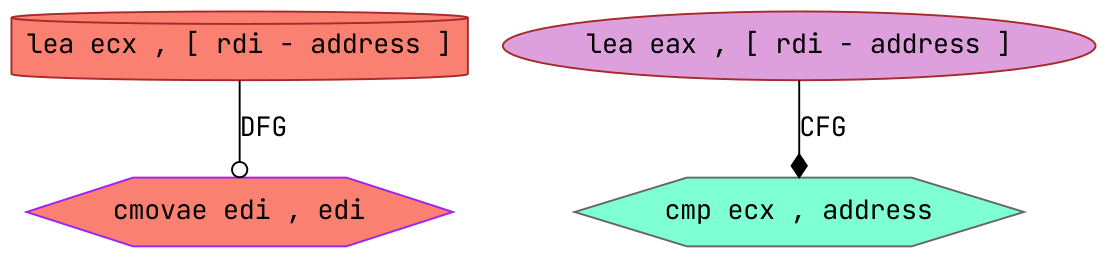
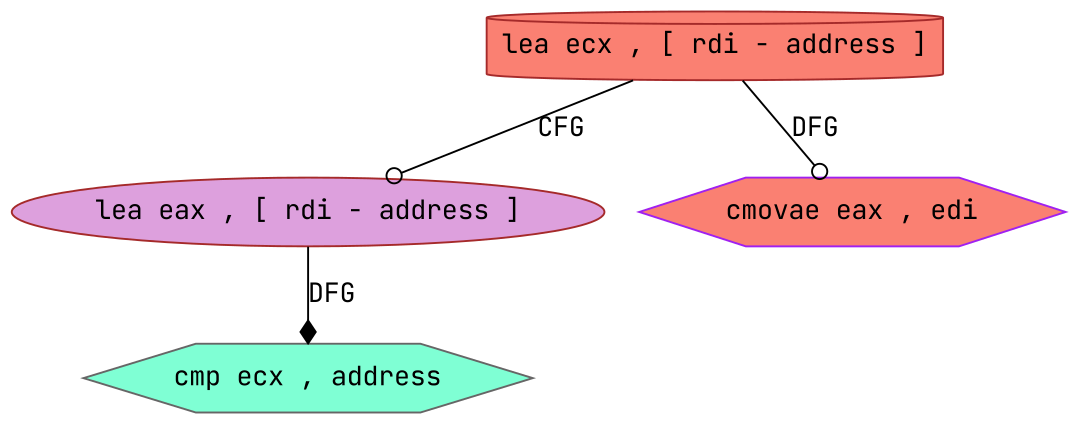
edge "lea ecx , [ rdi - address ]" -> "lea eax , [ rdi - address ]": added, label "CFG"
edge "lea eax , [ rdi - address ]" -> "cmp ecx , address": label "CFG" -> "DFG"
node "cmovae edi , edi": label "cmovae edi , edi" -> "cmovae eax , edi"
